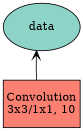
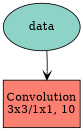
edge "Convolution 3x3/1x1, 10" -> "data": reversed
